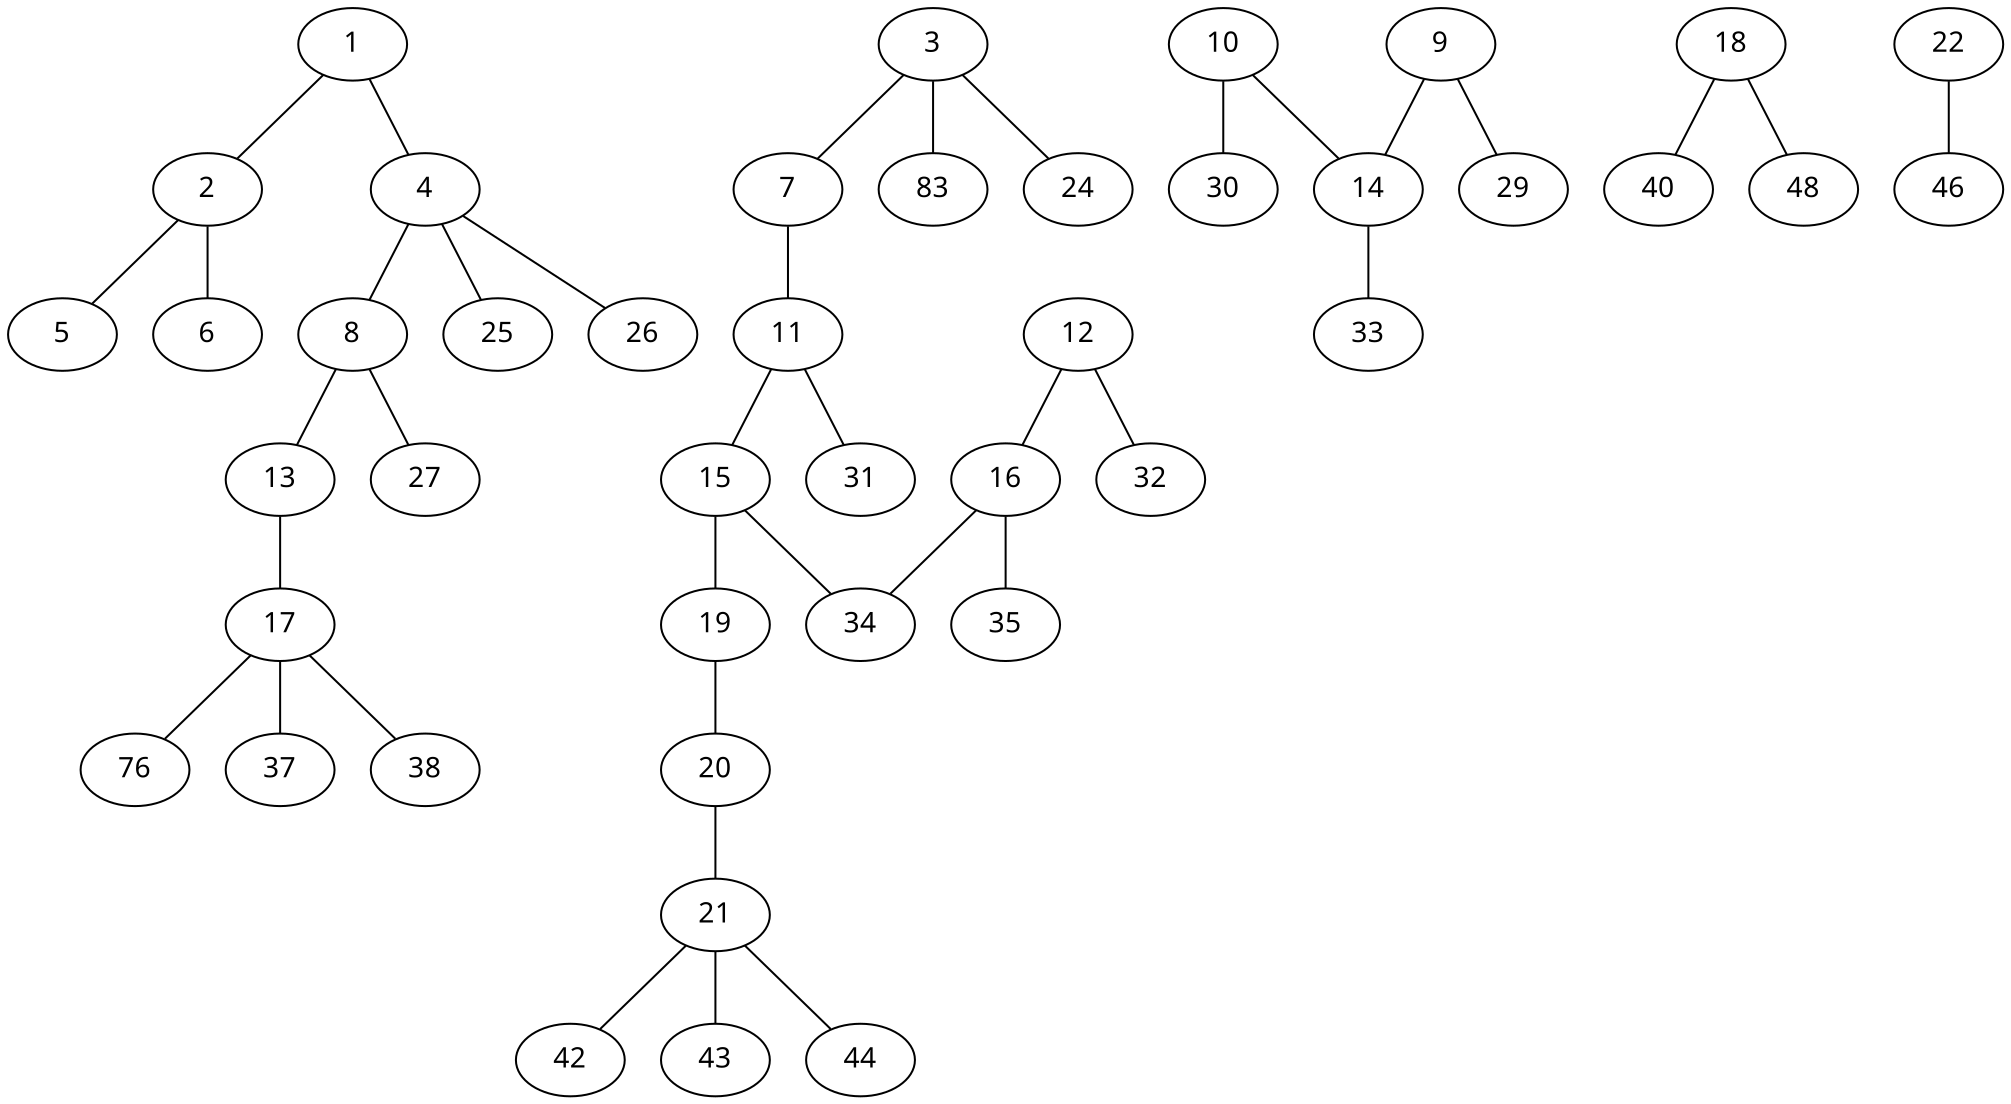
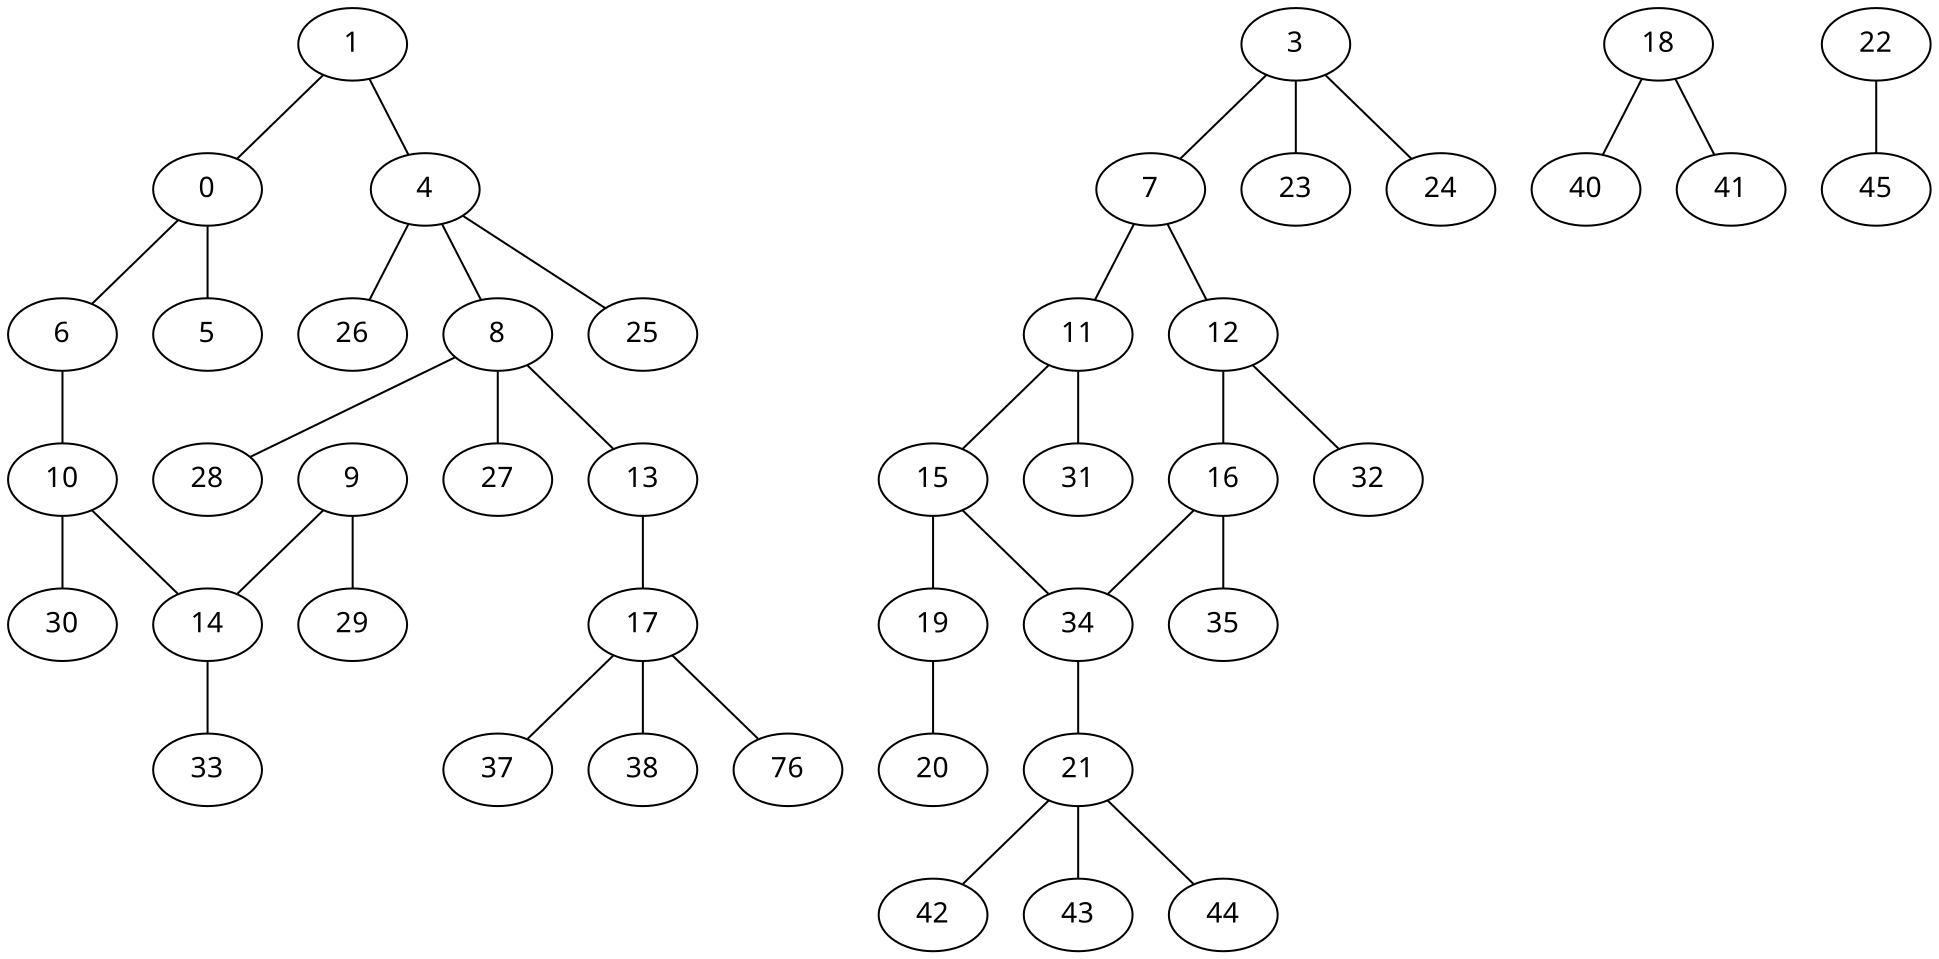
node "2": label "2" -> "0"
node "83": label "83" -> "23"
node "48": label "48" -> "41"
node "46": label "46" -> "45"
edge "7" -- "12": added
edge "6" -- "10": added
node "28": added
edge "20" -- "21": now "34" -- "21"
